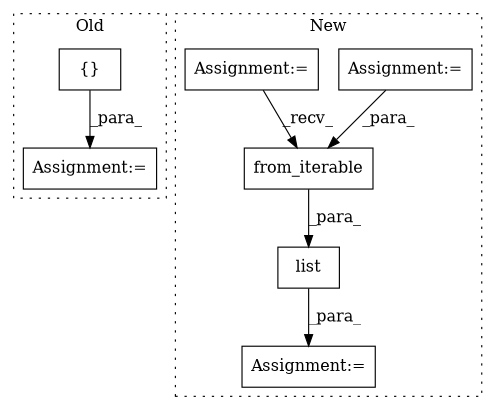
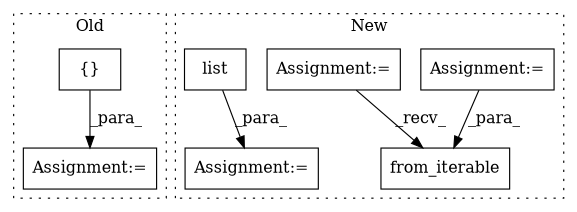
edge "from_iterable" -> "list": removed, label "_para_"
